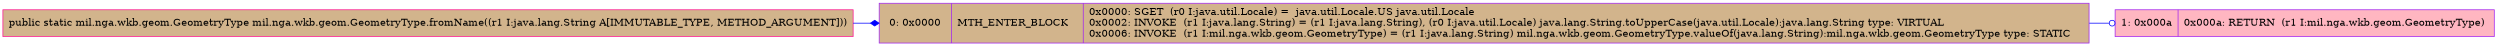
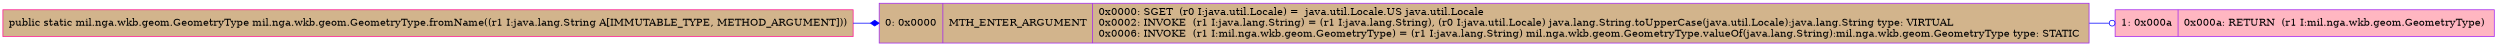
node "0: 0x0000": text "MTH_ENTER_BLOCK" -> "MTH_ENTER_ARGUMENT"
